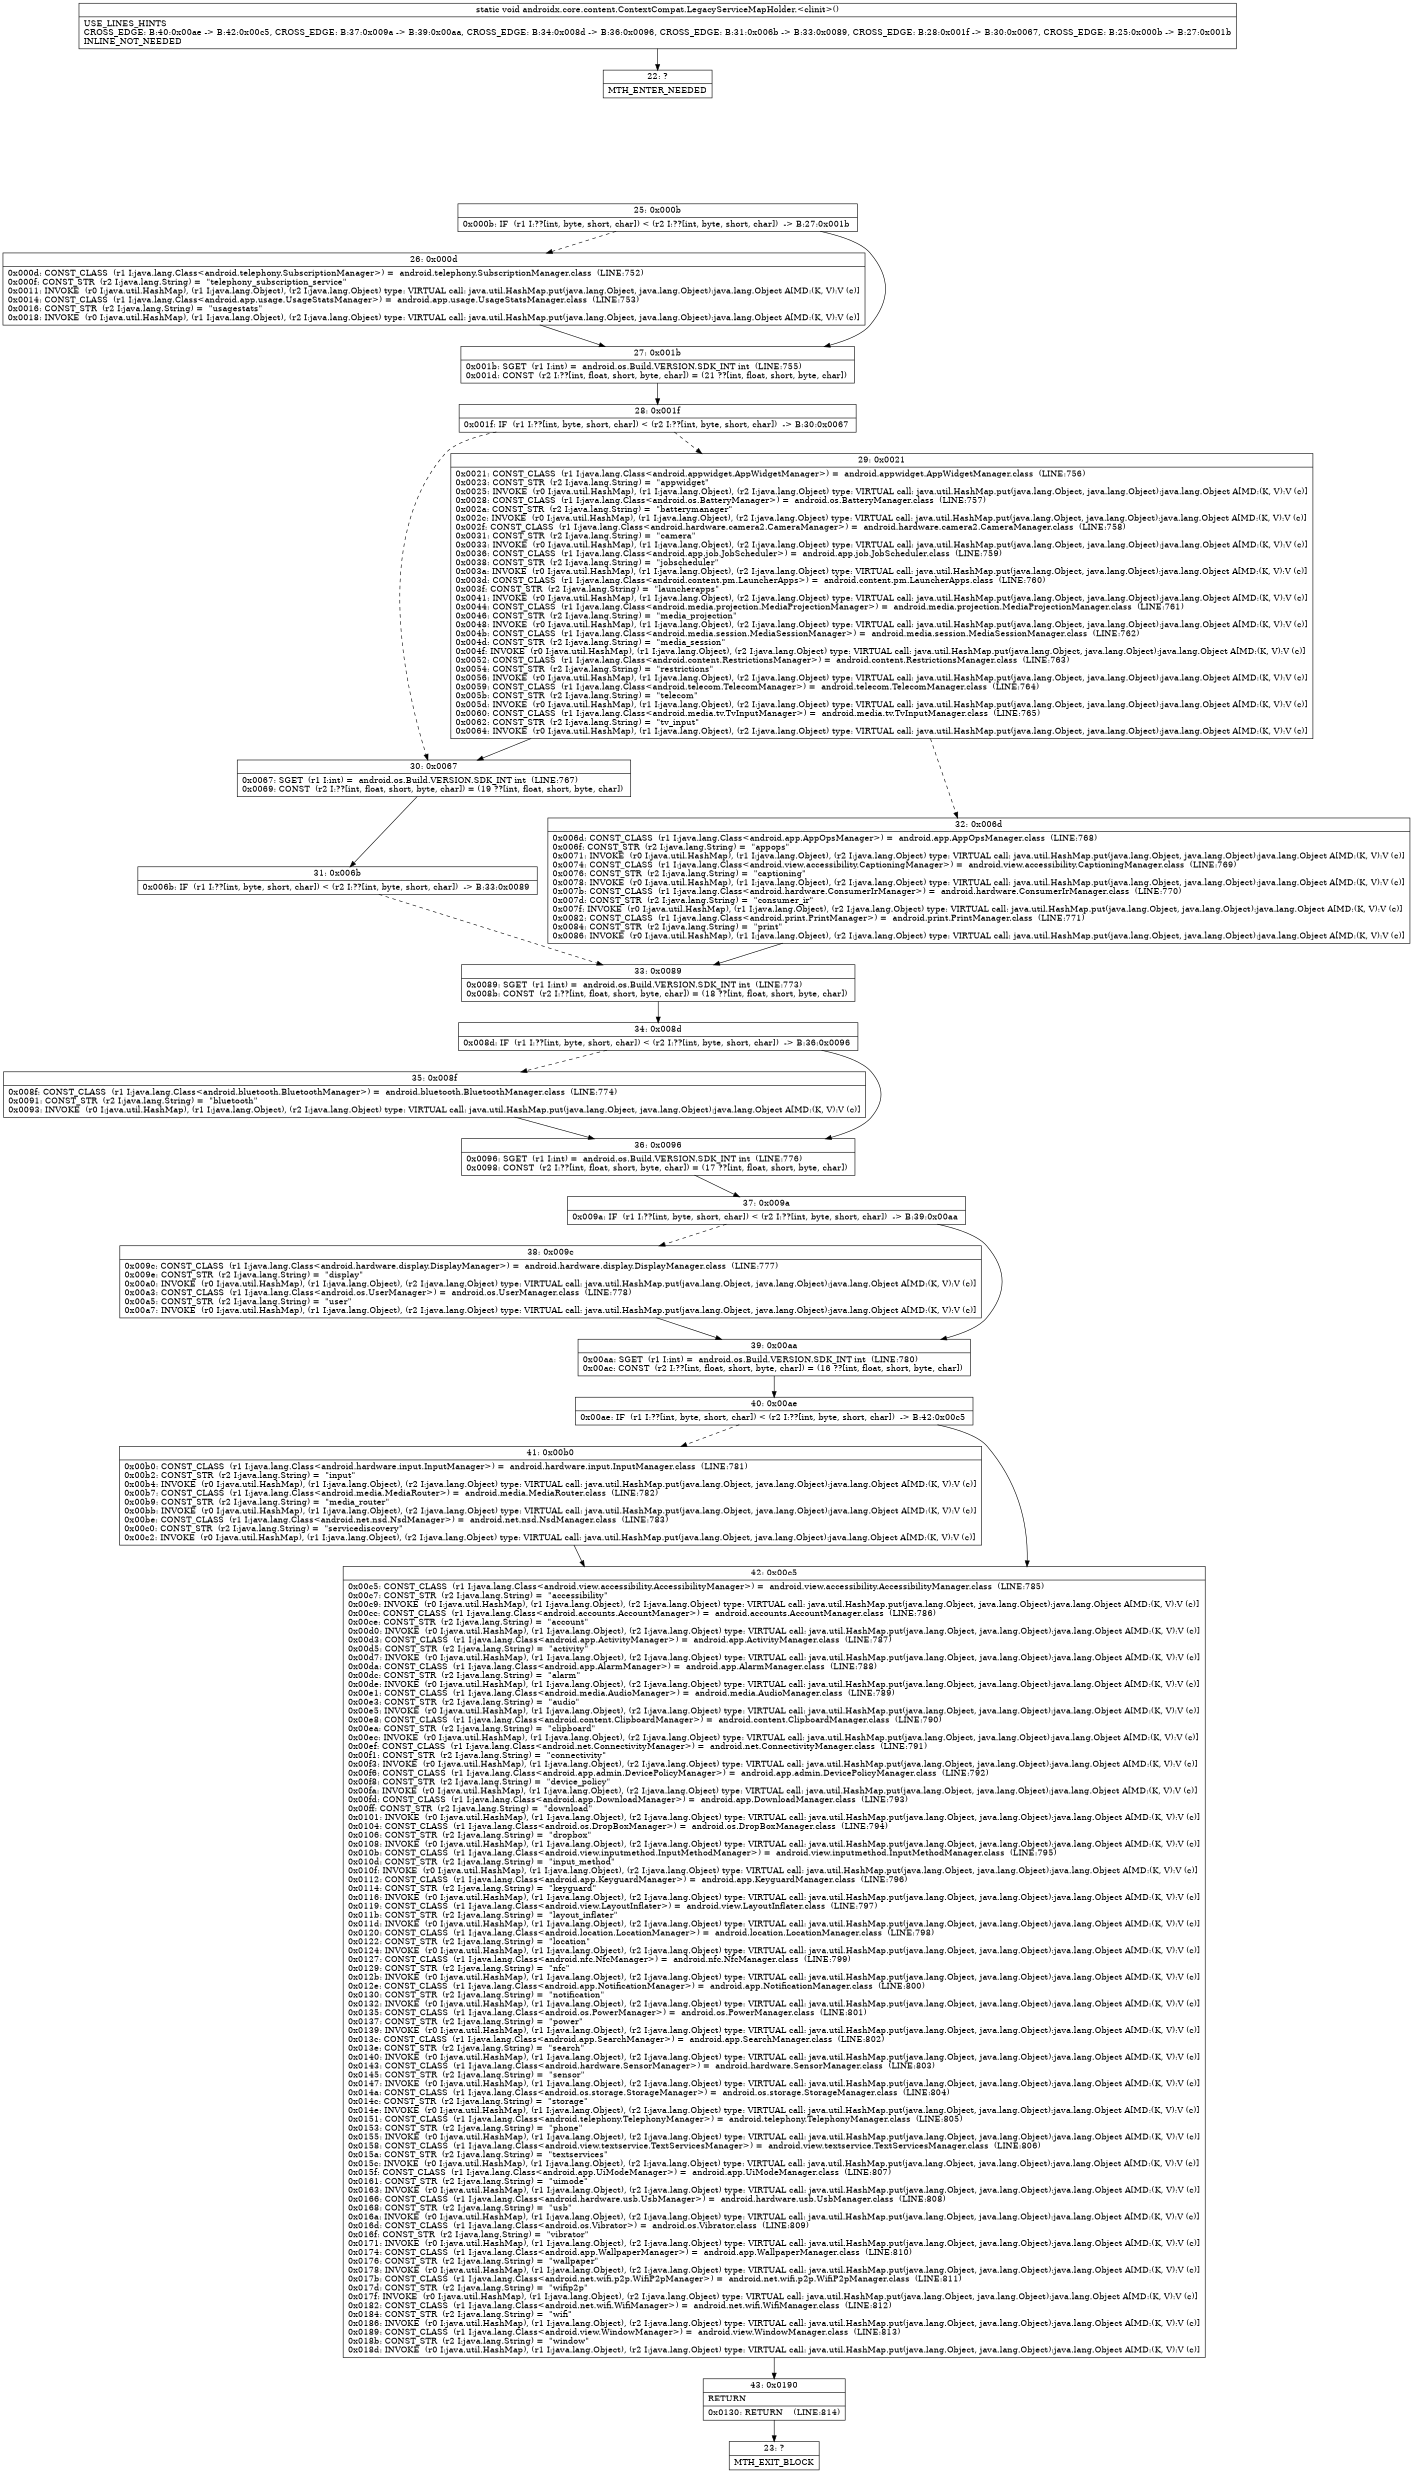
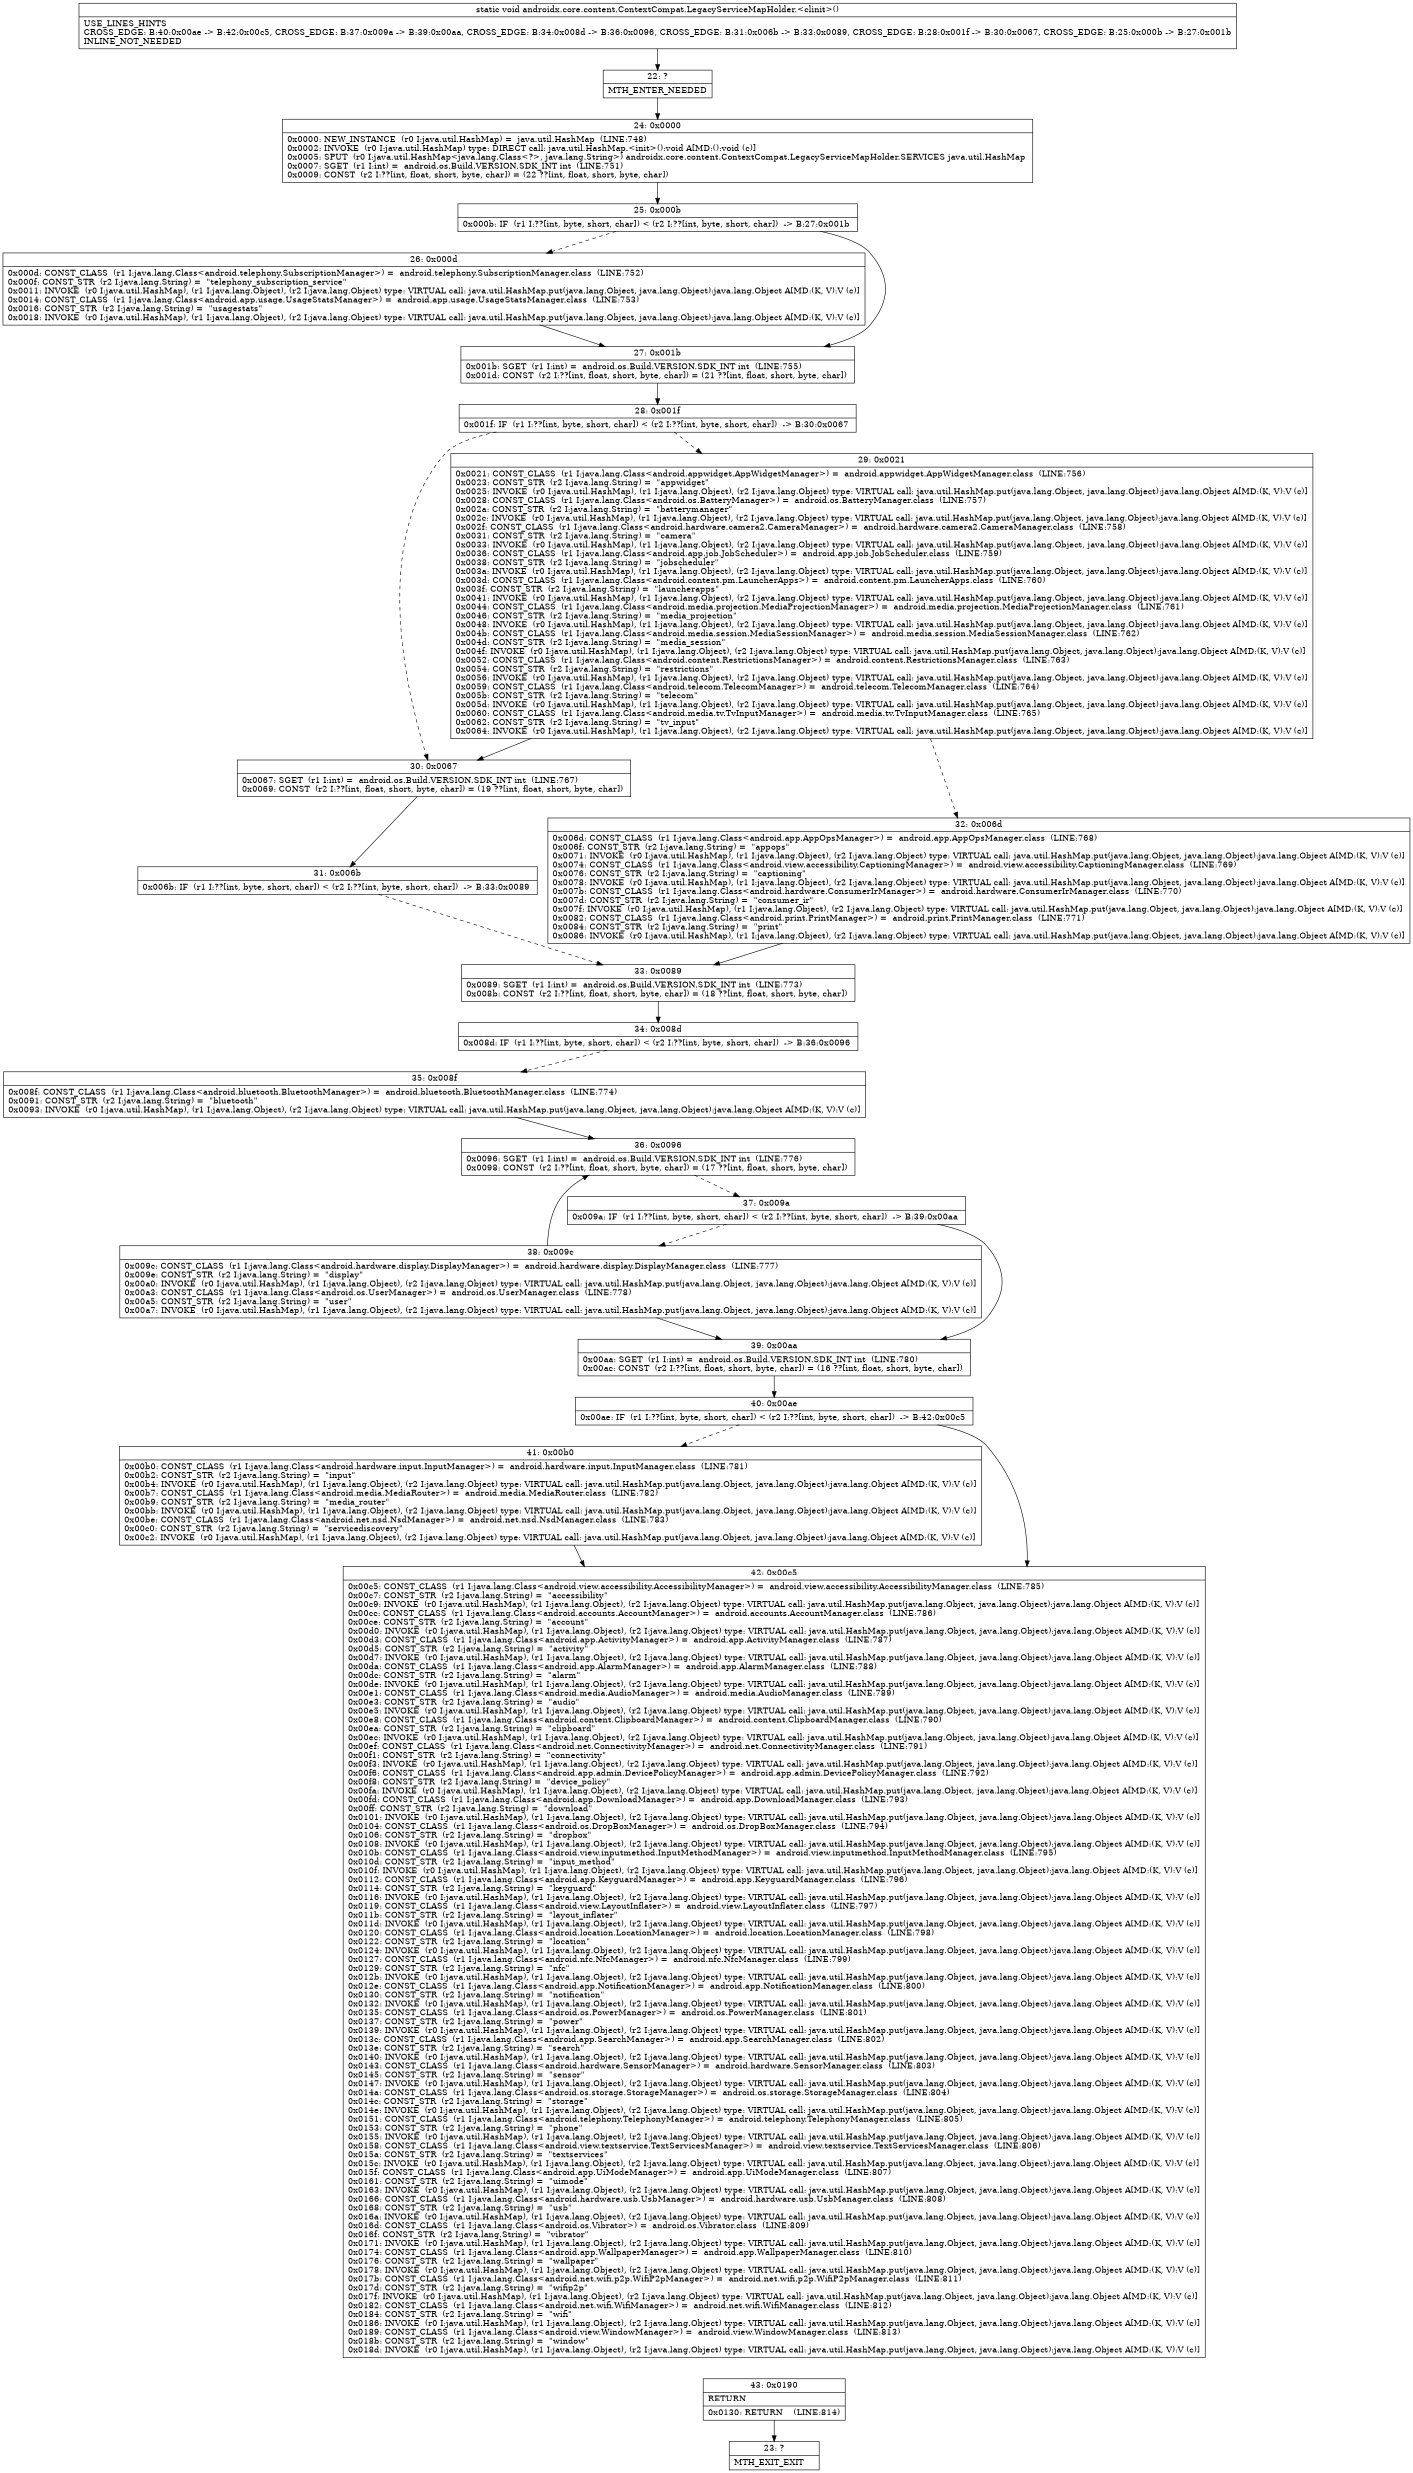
node "24: 0x0000": added
edge "34: 0x008d" -> "36: 0x0096": now "38: 0x009c" -> "36: 0x0096"
edge "36: 0x0096" -> "37: 0x009a": style solid -> dashed
edge "42: 0x00c5" -> "43: 0x0190": removed
node "23: ?": text "MTH_EXIT_BLOCK" -> "MTH_EXIT_EXIT"
